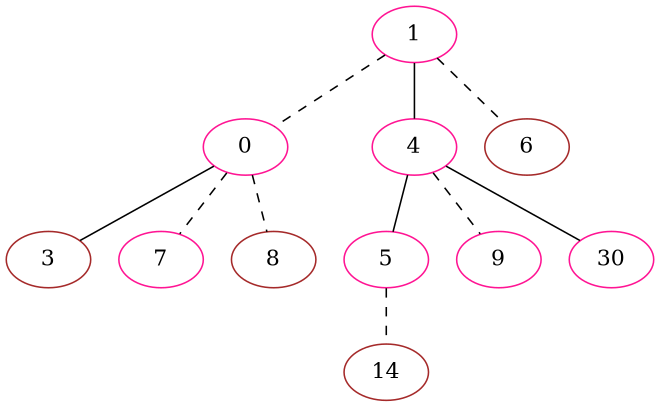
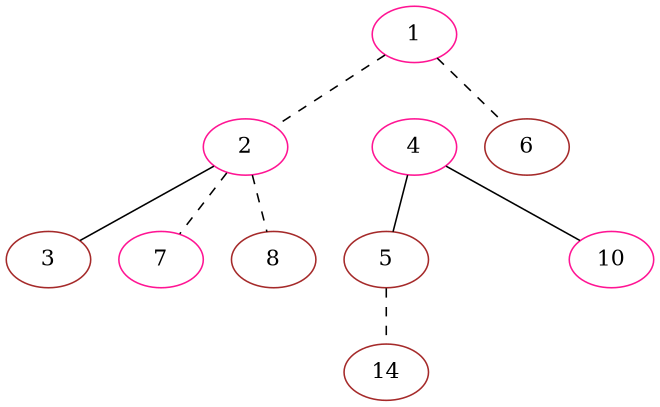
edge "1" -- "4": removed
node "0": label "0" -> "2"
node "5": color deeppink -> brown
node "9": removed
node "30": label "30" -> "10"
